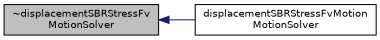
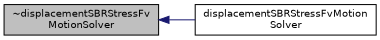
node "displacementSBRStressFvMotion MotionSolver": label "displacementSBRStressFvMotion MotionSolver" -> "displacementSBRStressFvMotion Solver"
